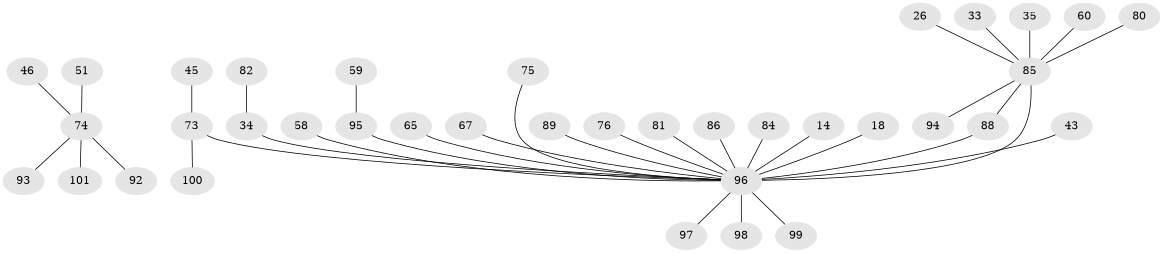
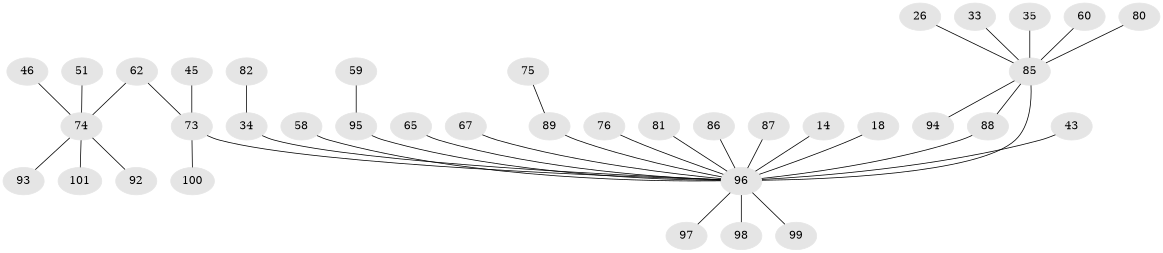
node "62": added
node "84": label "84" -> "87"
edge "75" -- "96": now "75" -- "89"
